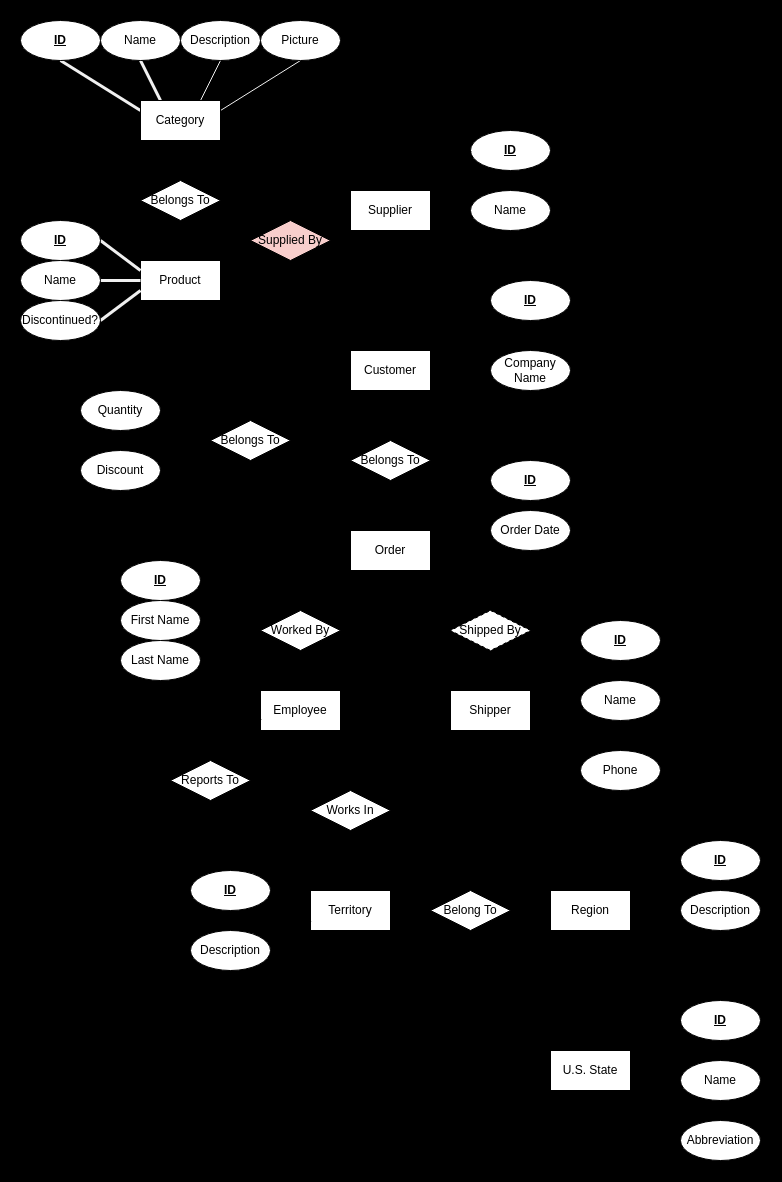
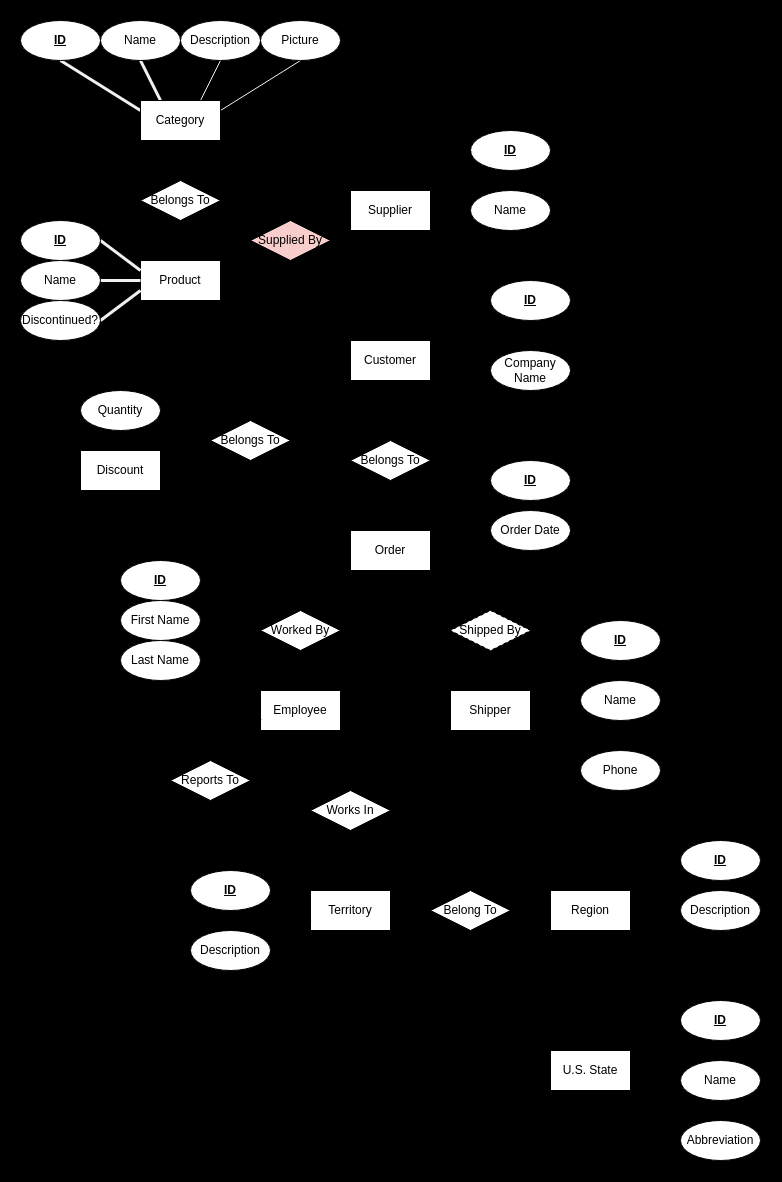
node "Customer": moved (391, 371) -> (391, 361)
node "Discount": shape ellipse -> rectangle
